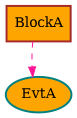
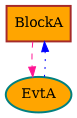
edge "EvtA" -> "BlockA": added
